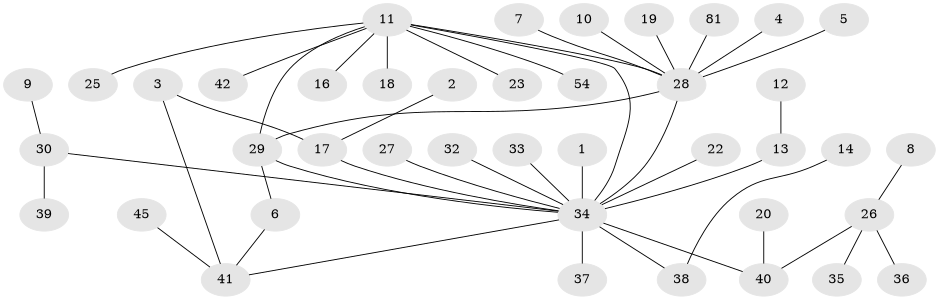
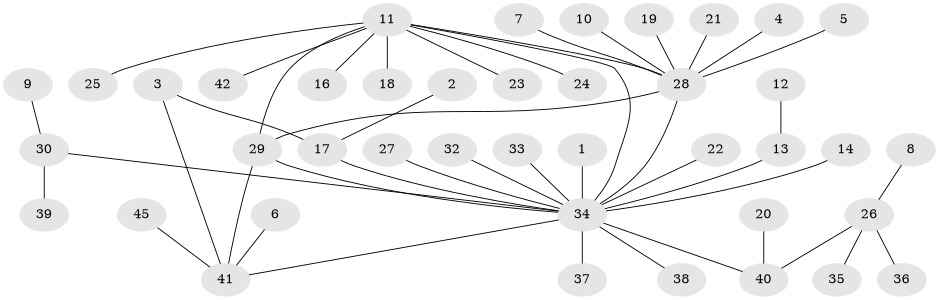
node "81": label "81" -> "21"
node "54": label "54" -> "24"
edge "29" -- "6": now "29" -- "41"
edge "14" -- "38": now "14" -- "34"
